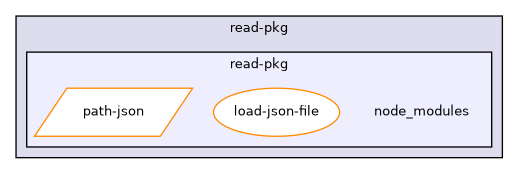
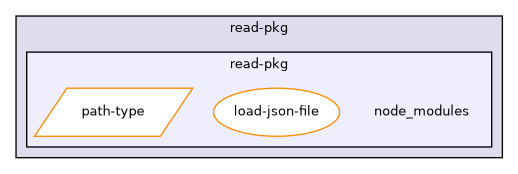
node "path-json": label "path-json" -> "path-type"
